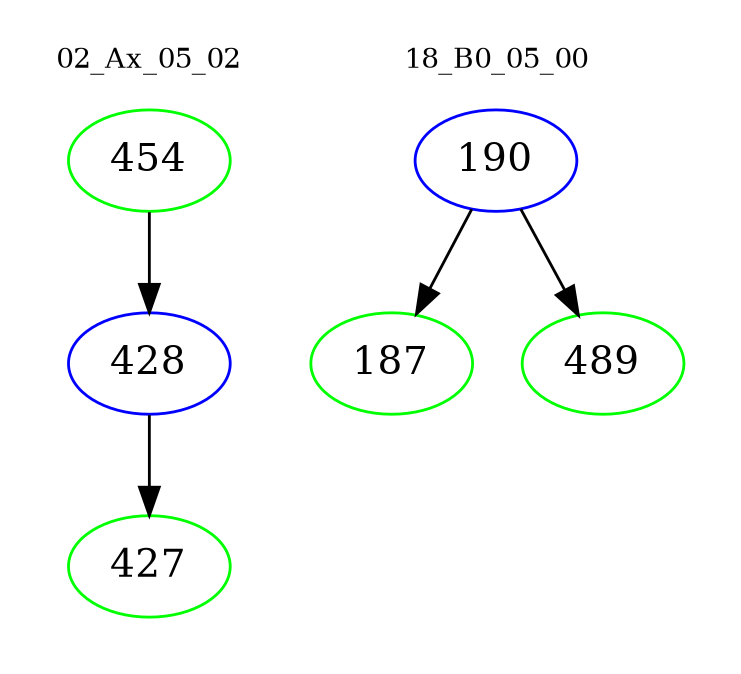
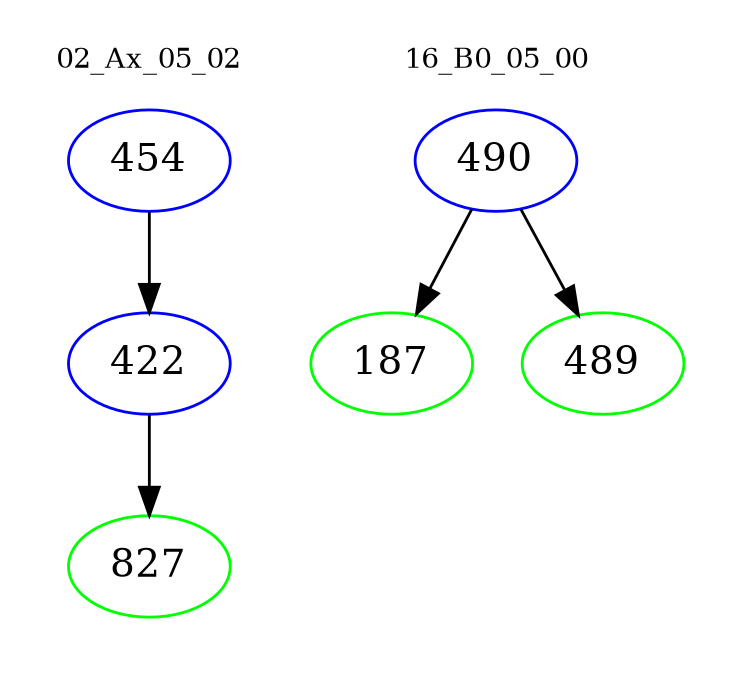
cluster "18_B0_05_00": label "18_B0_05_00" -> "16_B0_05_00"
node "454": color green -> blue
node "190": label "190" -> "490"
node "428": label "428" -> "422"
node "427": label "427" -> "827"
